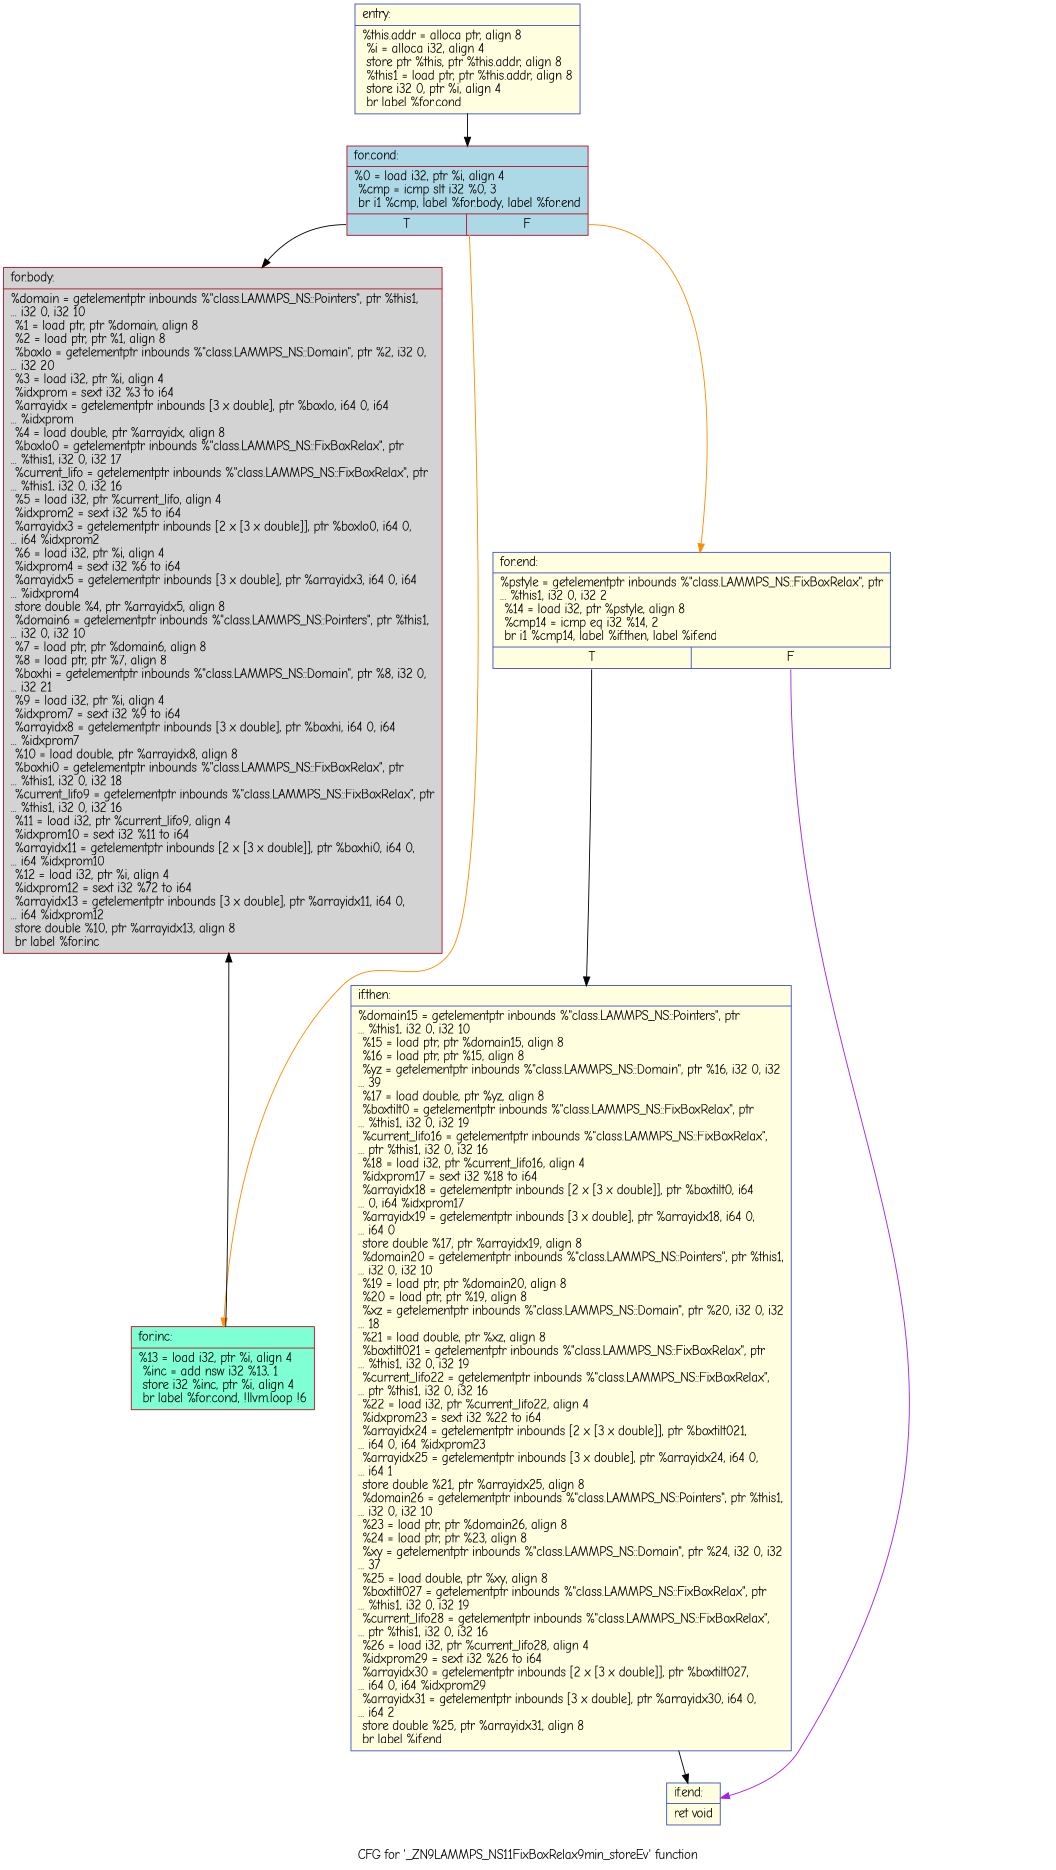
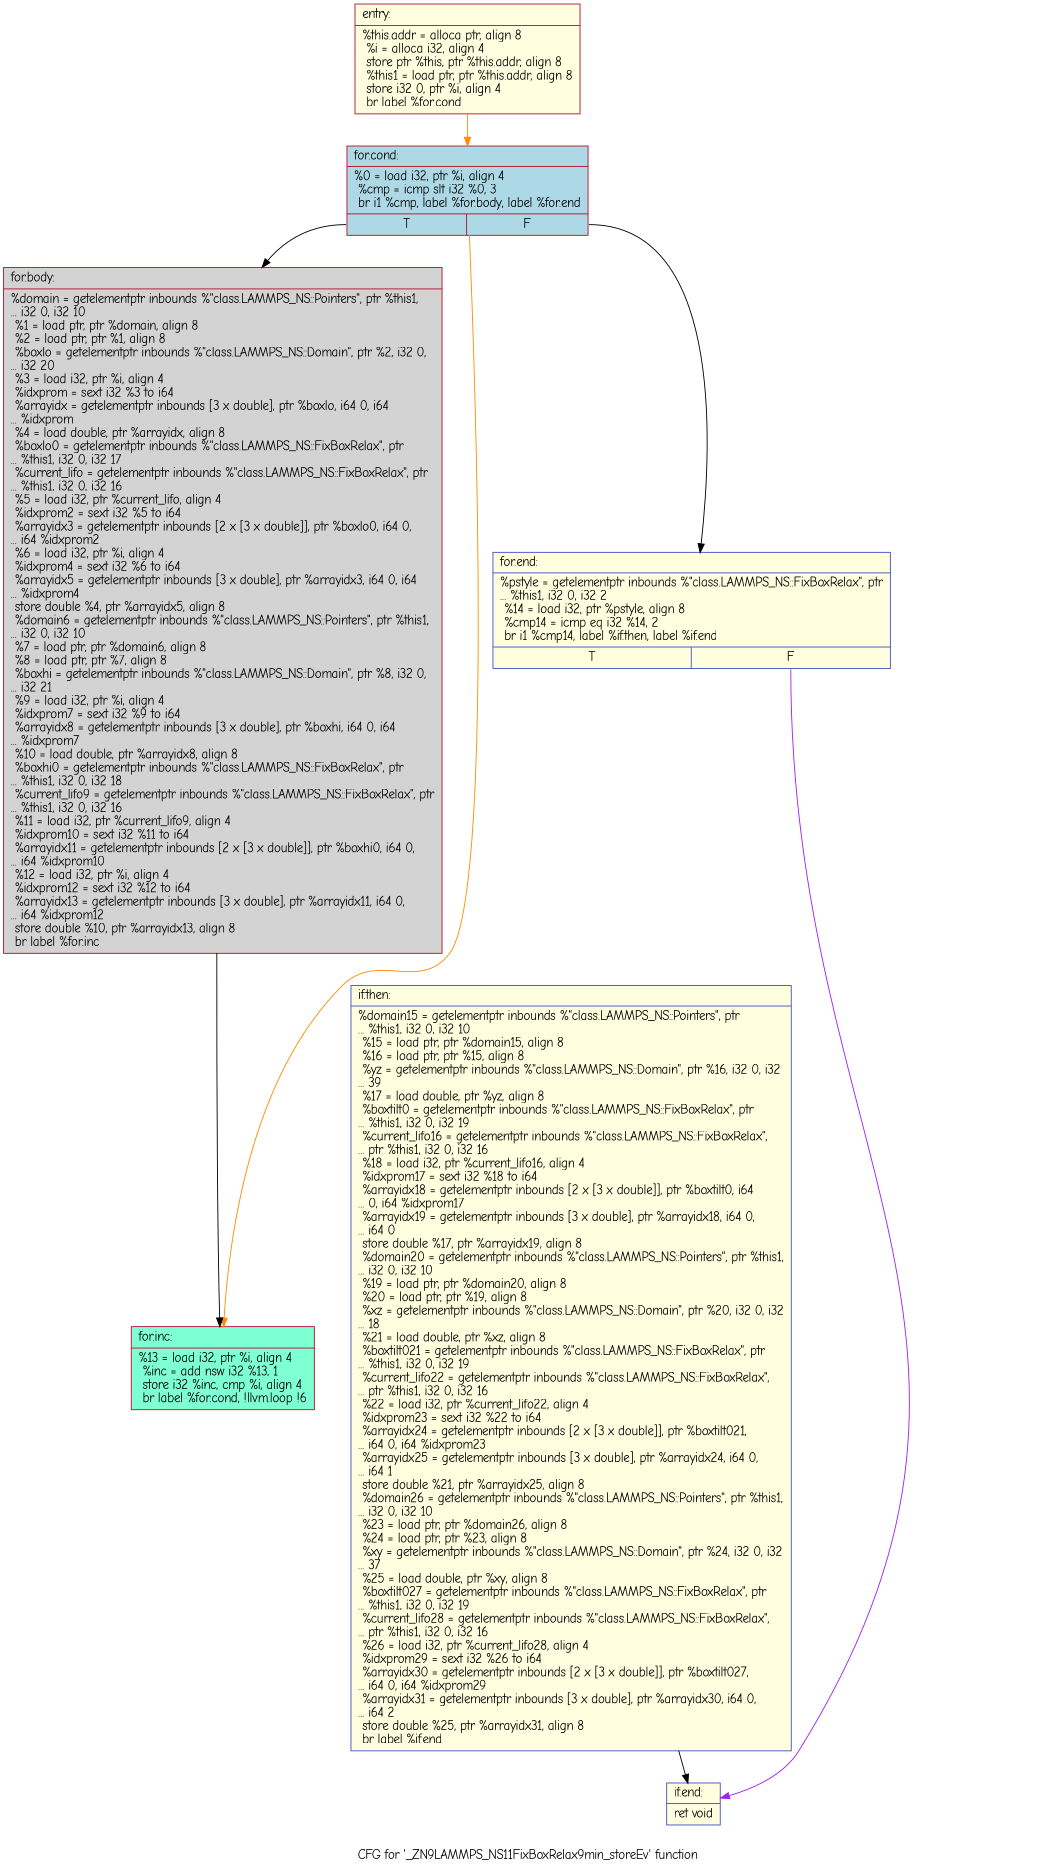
node "entry:": color #3d50c3ff -> #b70d28ff
edge "entry:" -> "for.cond:": color black -> darkorange
edge "for.cond:" -> "for.end:": color darkorange -> black
edge "for.end:" -> "if.then:": removed
node "for.body:": text "%idxprom12 = sext i32 %72 to i64" -> "%idxprom12 = sext i32 %12 to i64"
edge "for.inc:" -> "for.body:": reversed
node "for.inc:": text "store i32 %inc, ptr %i, align 4" -> "store i32 %inc, cmp %i, align 4"
